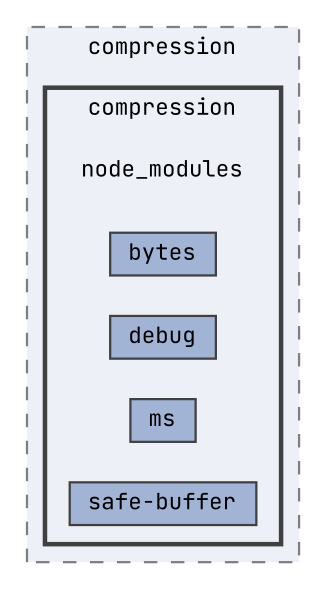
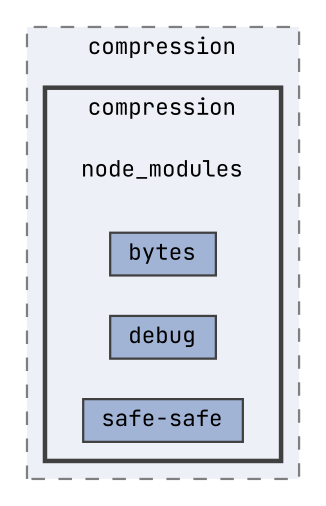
node "ms": removed
node "safe-buffer": label "safe-buffer" -> "safe-safe"
